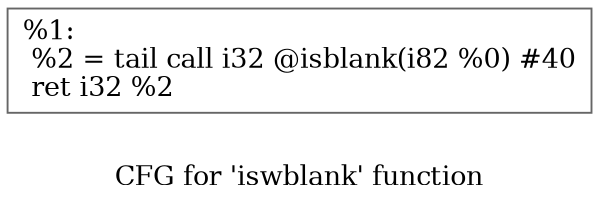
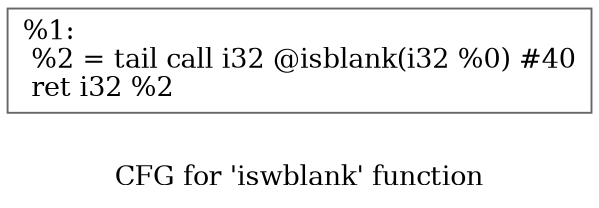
node "%1:": text "%2 = tail call i32 @isblank(i82 %0) #40" -> "%2 = tail call i32 @isblank(i32 %0) #40"
